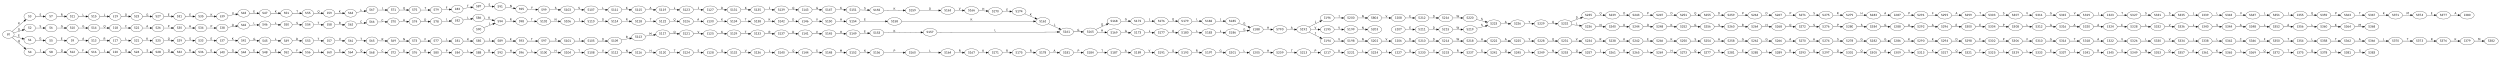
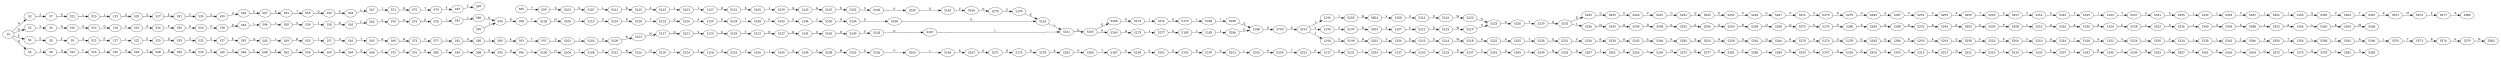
node "S91": removed
edge "S203" -> "S207": added, label "V"
